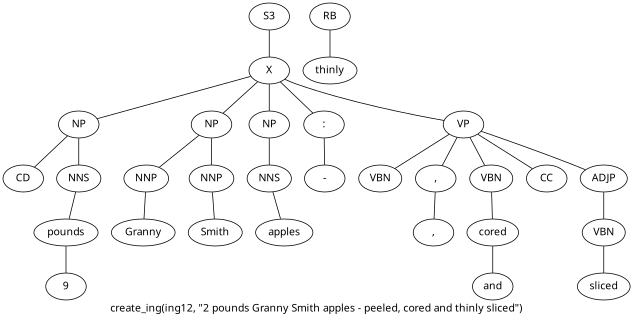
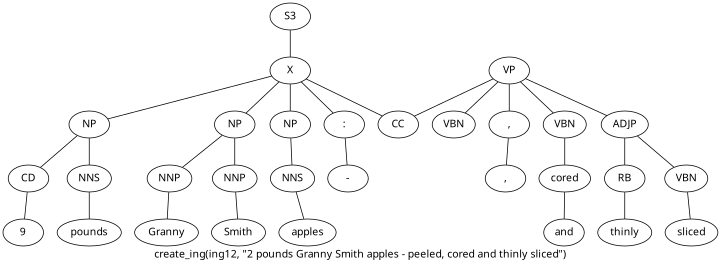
edge "X" -- "VP": now "X" -- "CC"
edge "ADJP" -- "RB": added
edge "pounds" -- "9": now "CD" -- "9"
